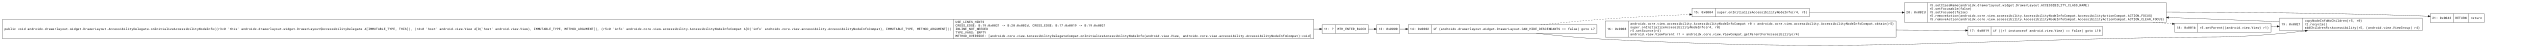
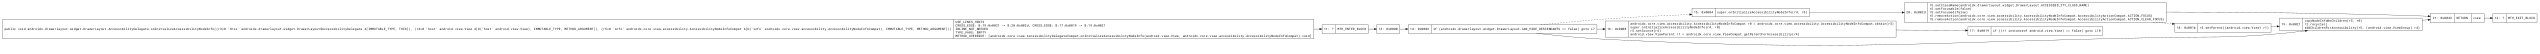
node "21: 0x0043": text "return" -> "view"
node "12: ?": added
edge "19: 0x0021" -> "20: 0x002d": now "19: 0x0021" -> "21: 0x0043"
edge "14: 0x0002" -> "16: 0x0008": added
